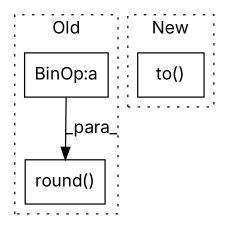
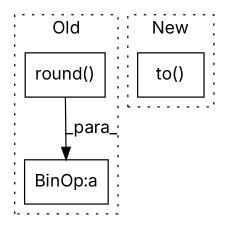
edge "BinOp:a" -> "round()": reversed
